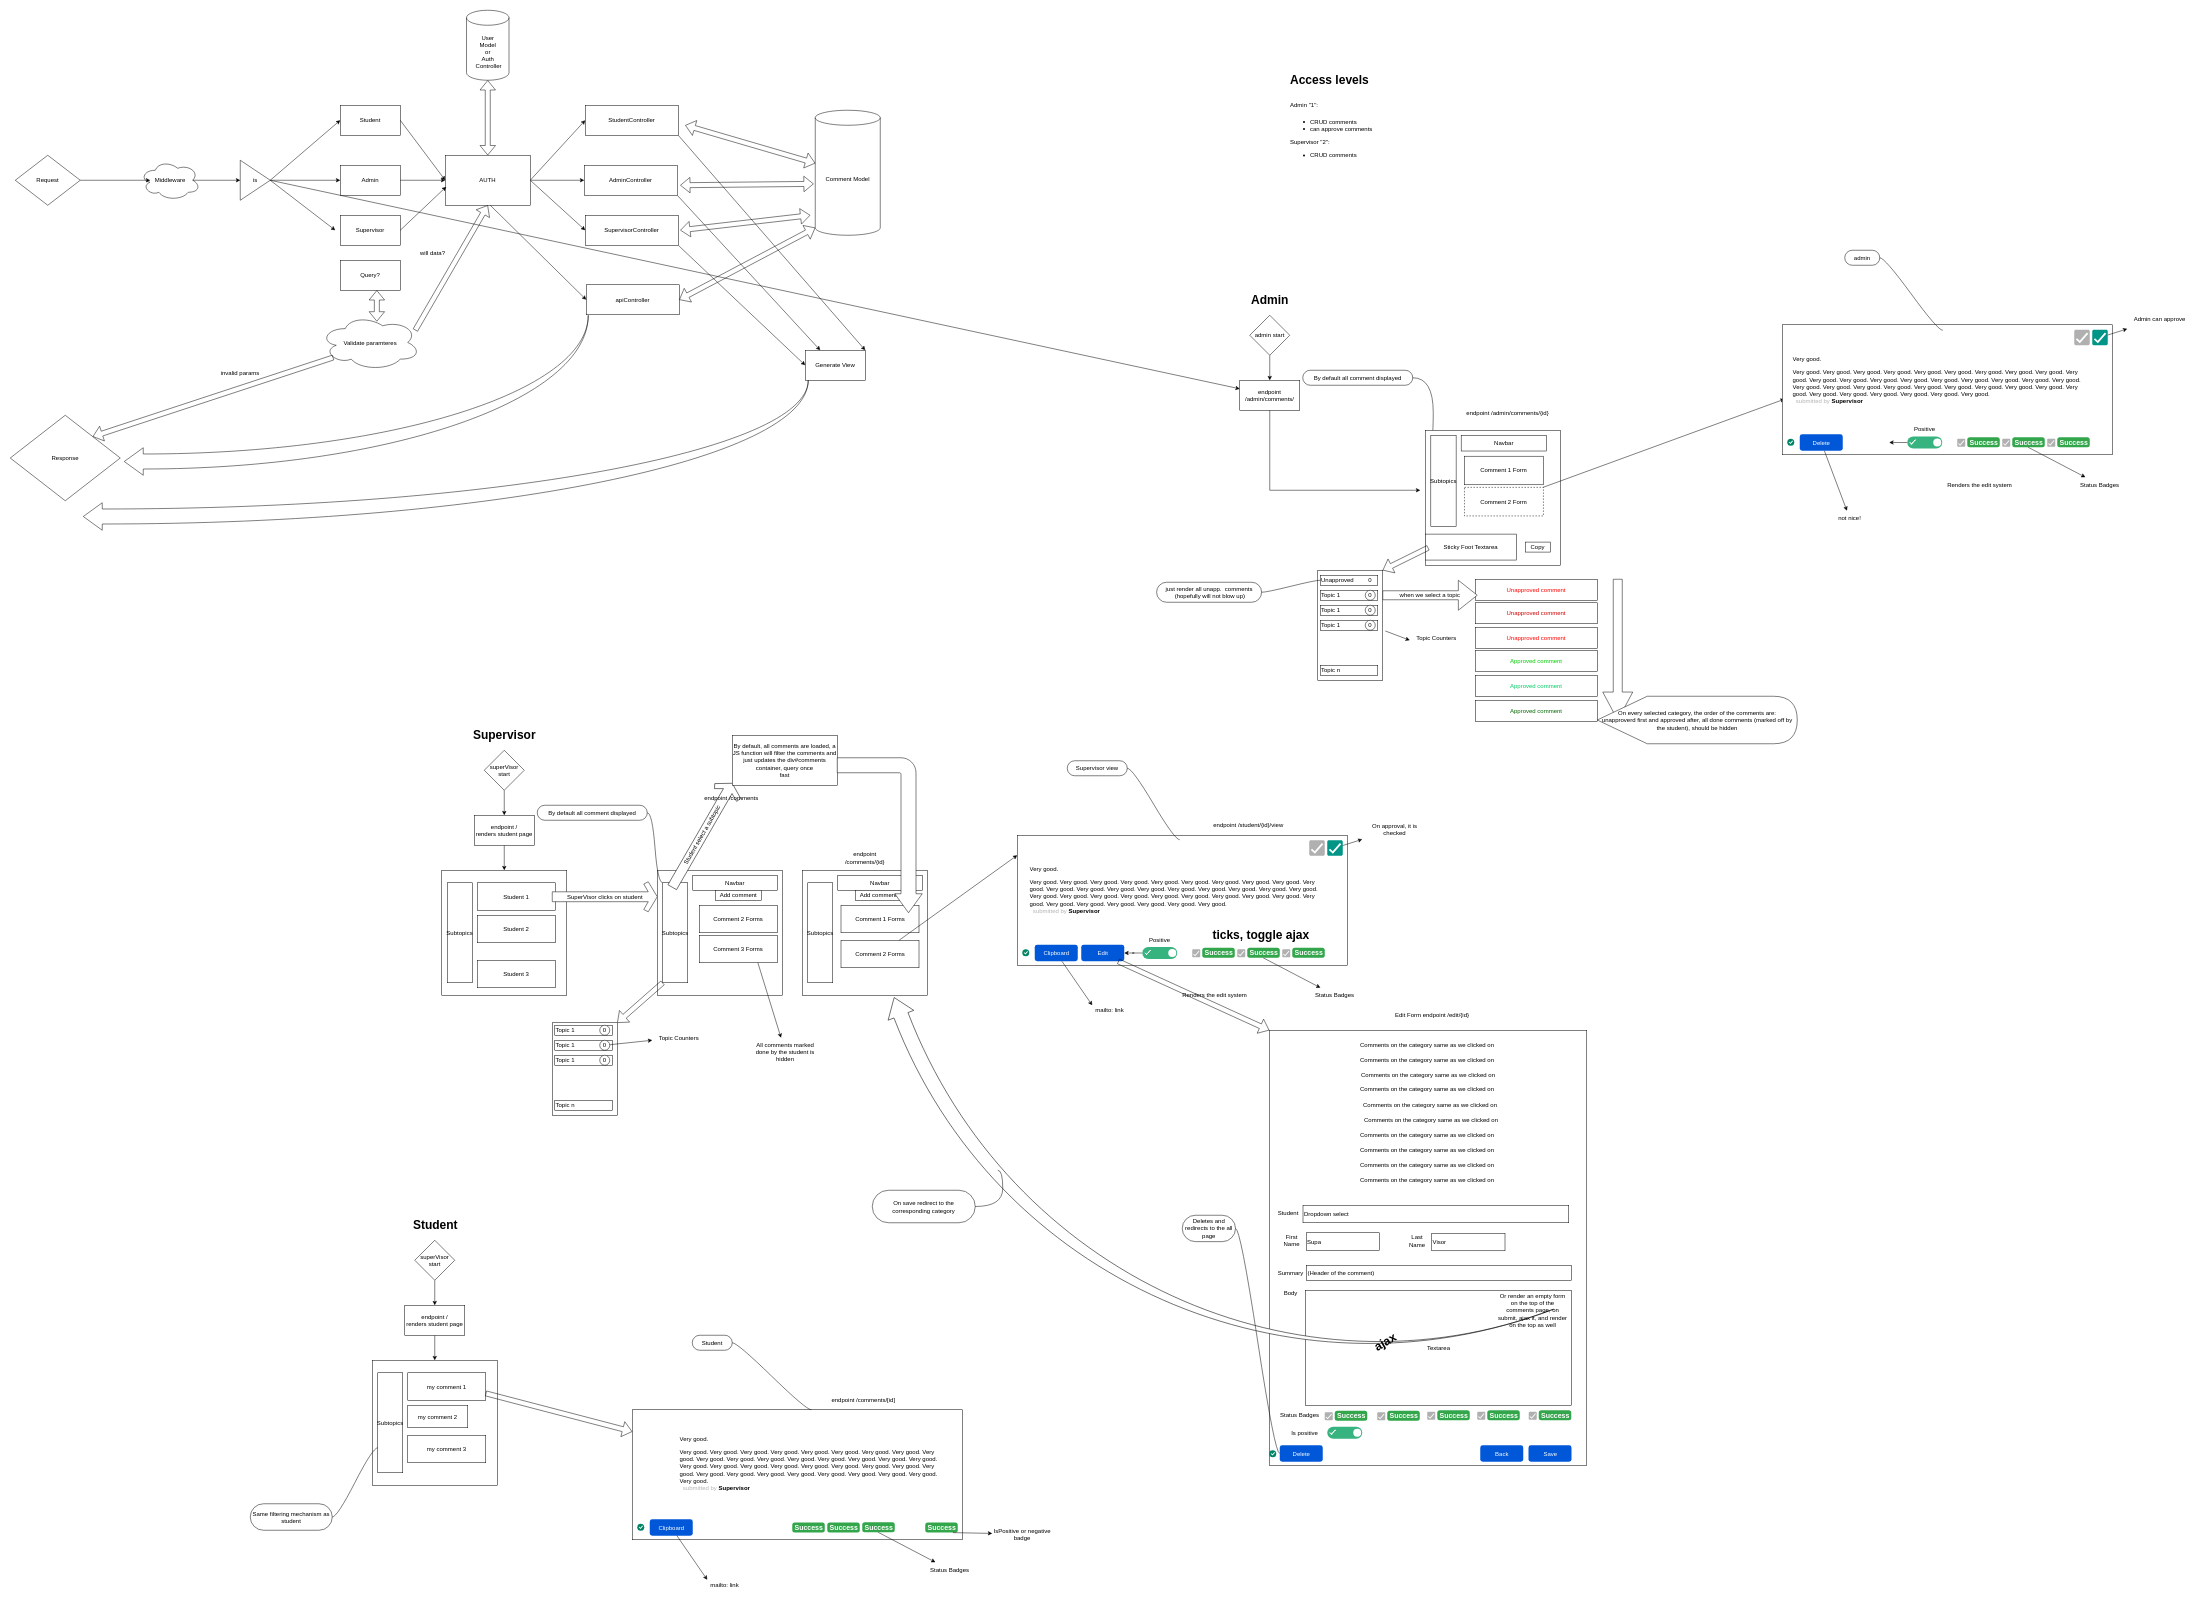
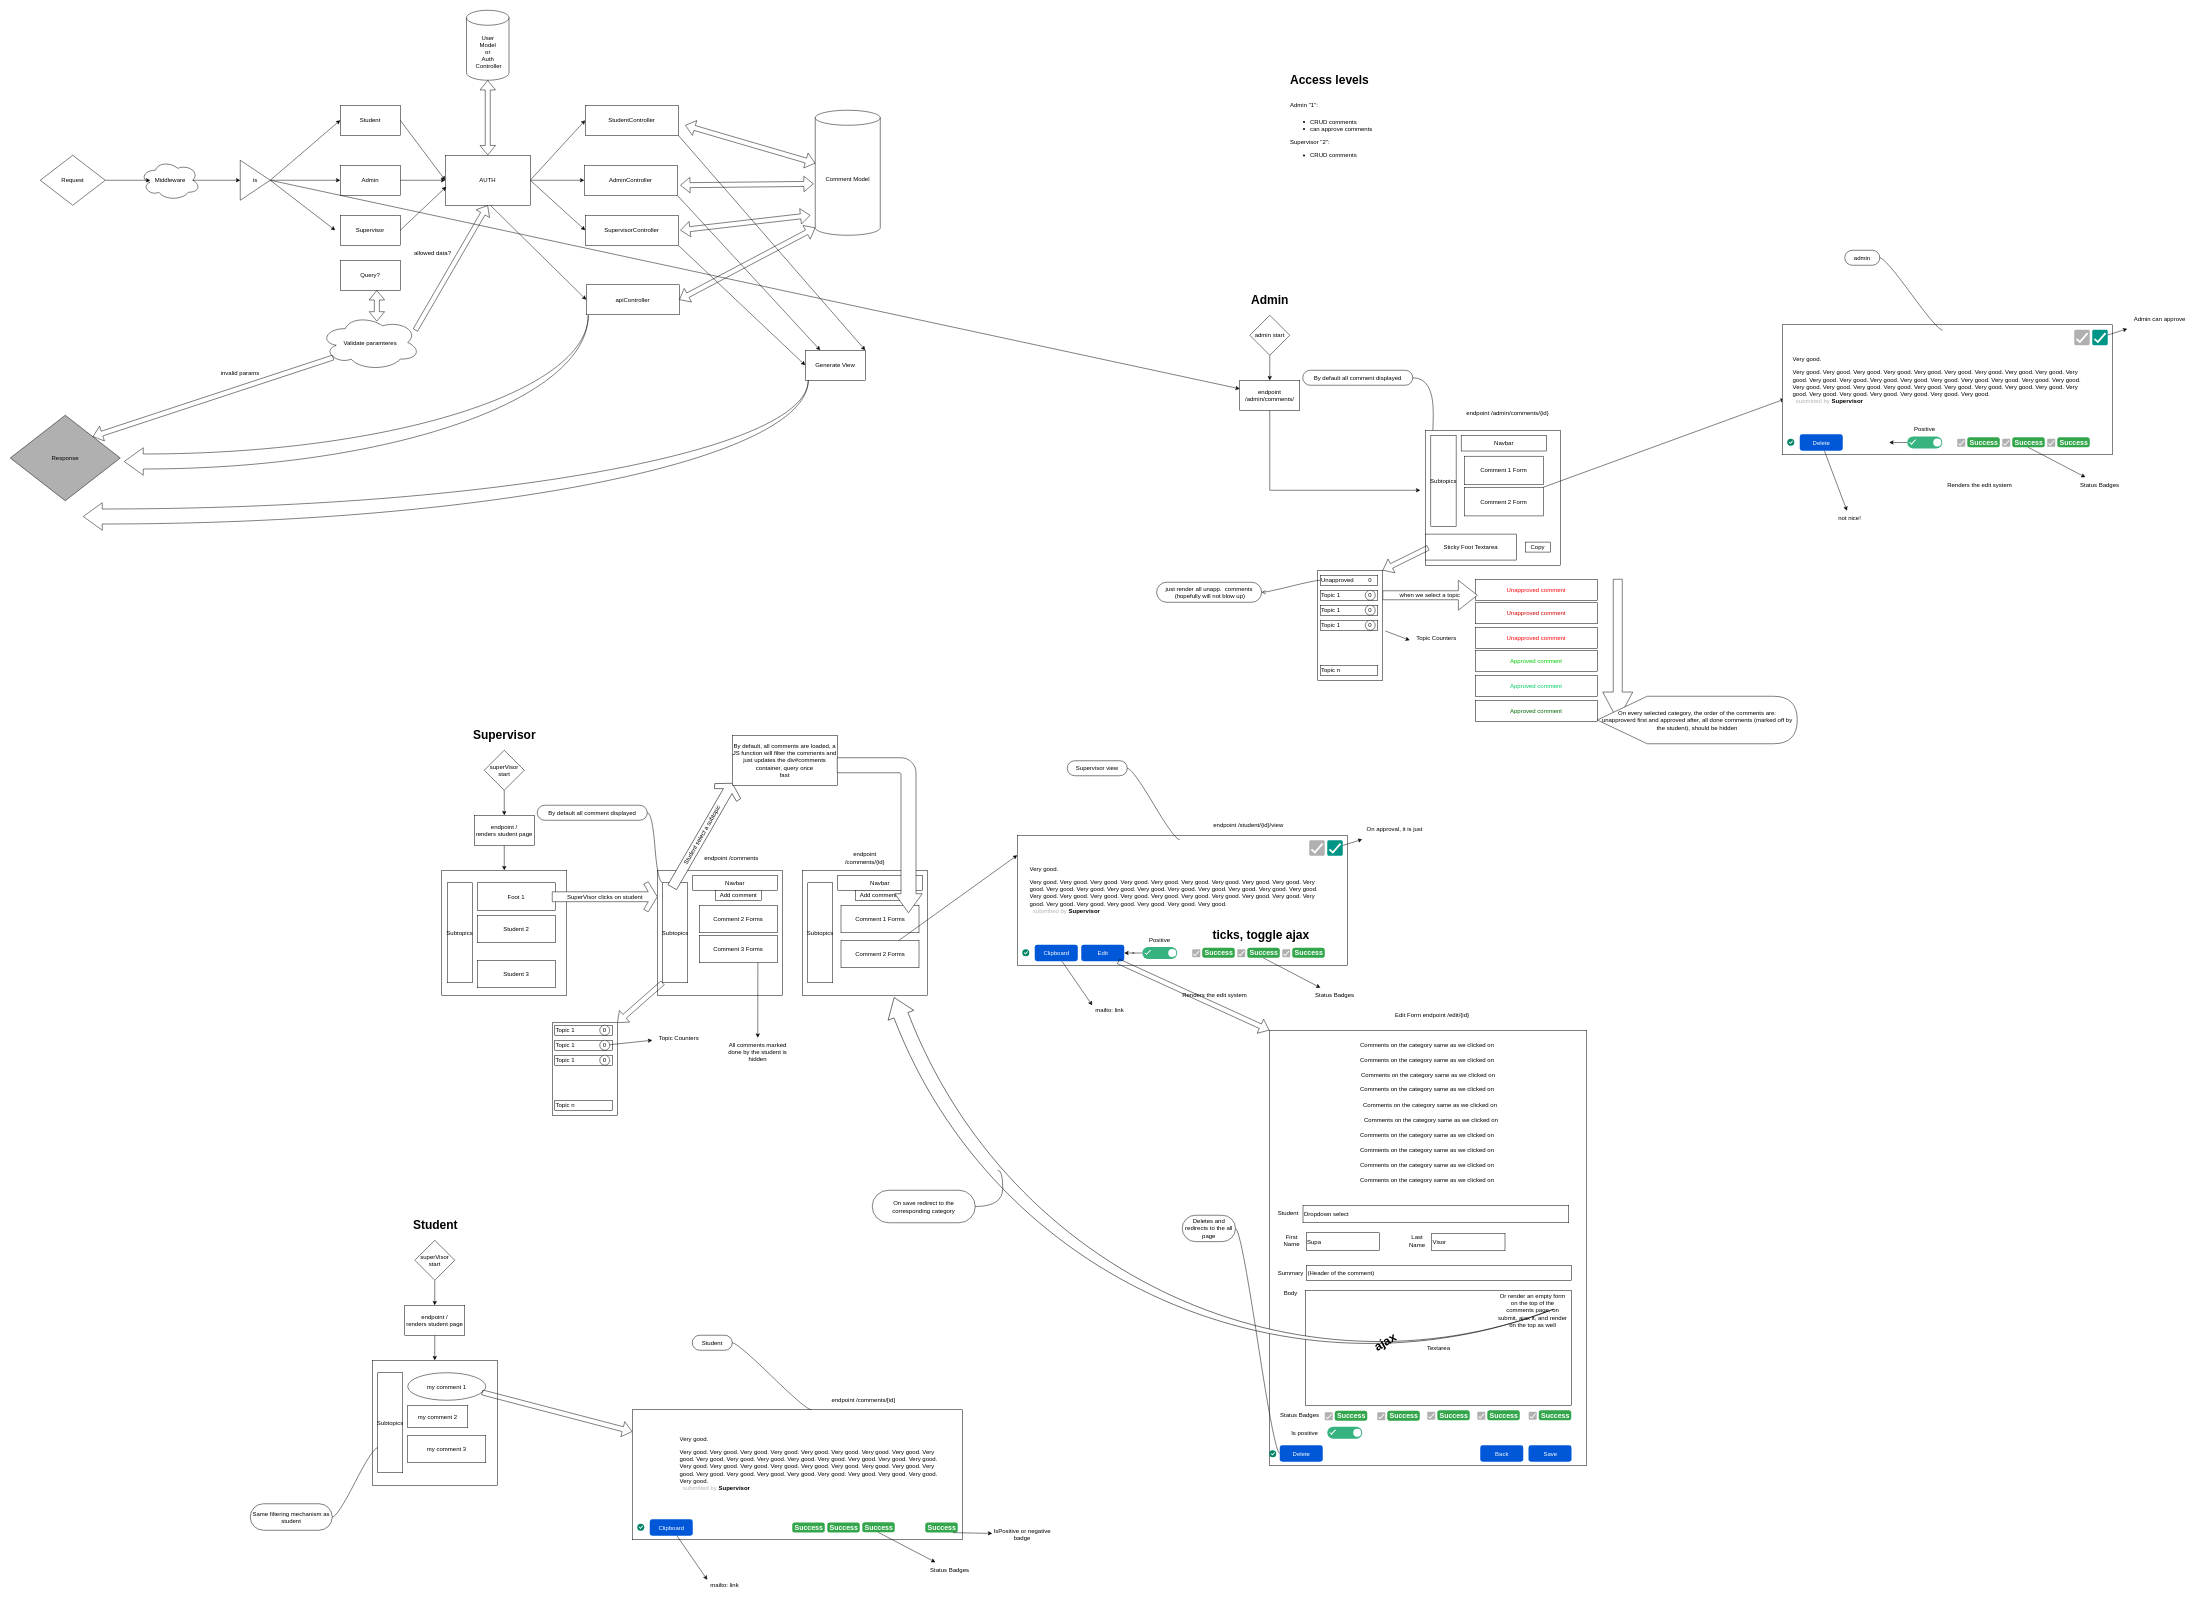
node "Request": moved (48, 180) -> (73, 180)
node "will data?": label "will data?" -> "allowed data?"
node "Response": fillcolor #ffffff -> #b0b0b0
node "Comment 2 Form": style dashed -> solid
edge "Unapproved" -- "just render all unapp. comments (hopefully will not blow up)": arrowhead none -> open
node "endpoint /comments": moved (732, 798) -> (732, 858)
node "On approval, it is checked": label "On approval, it is checked" -> "On approval, it is just"
node "Student 1": label "Student 1" -> "Foot 1"
node "All comments marked done by the student is hidden": moved (785, 1052) -> (758, 1052)
node "my comment 1": shape rectangle -> ellipse
